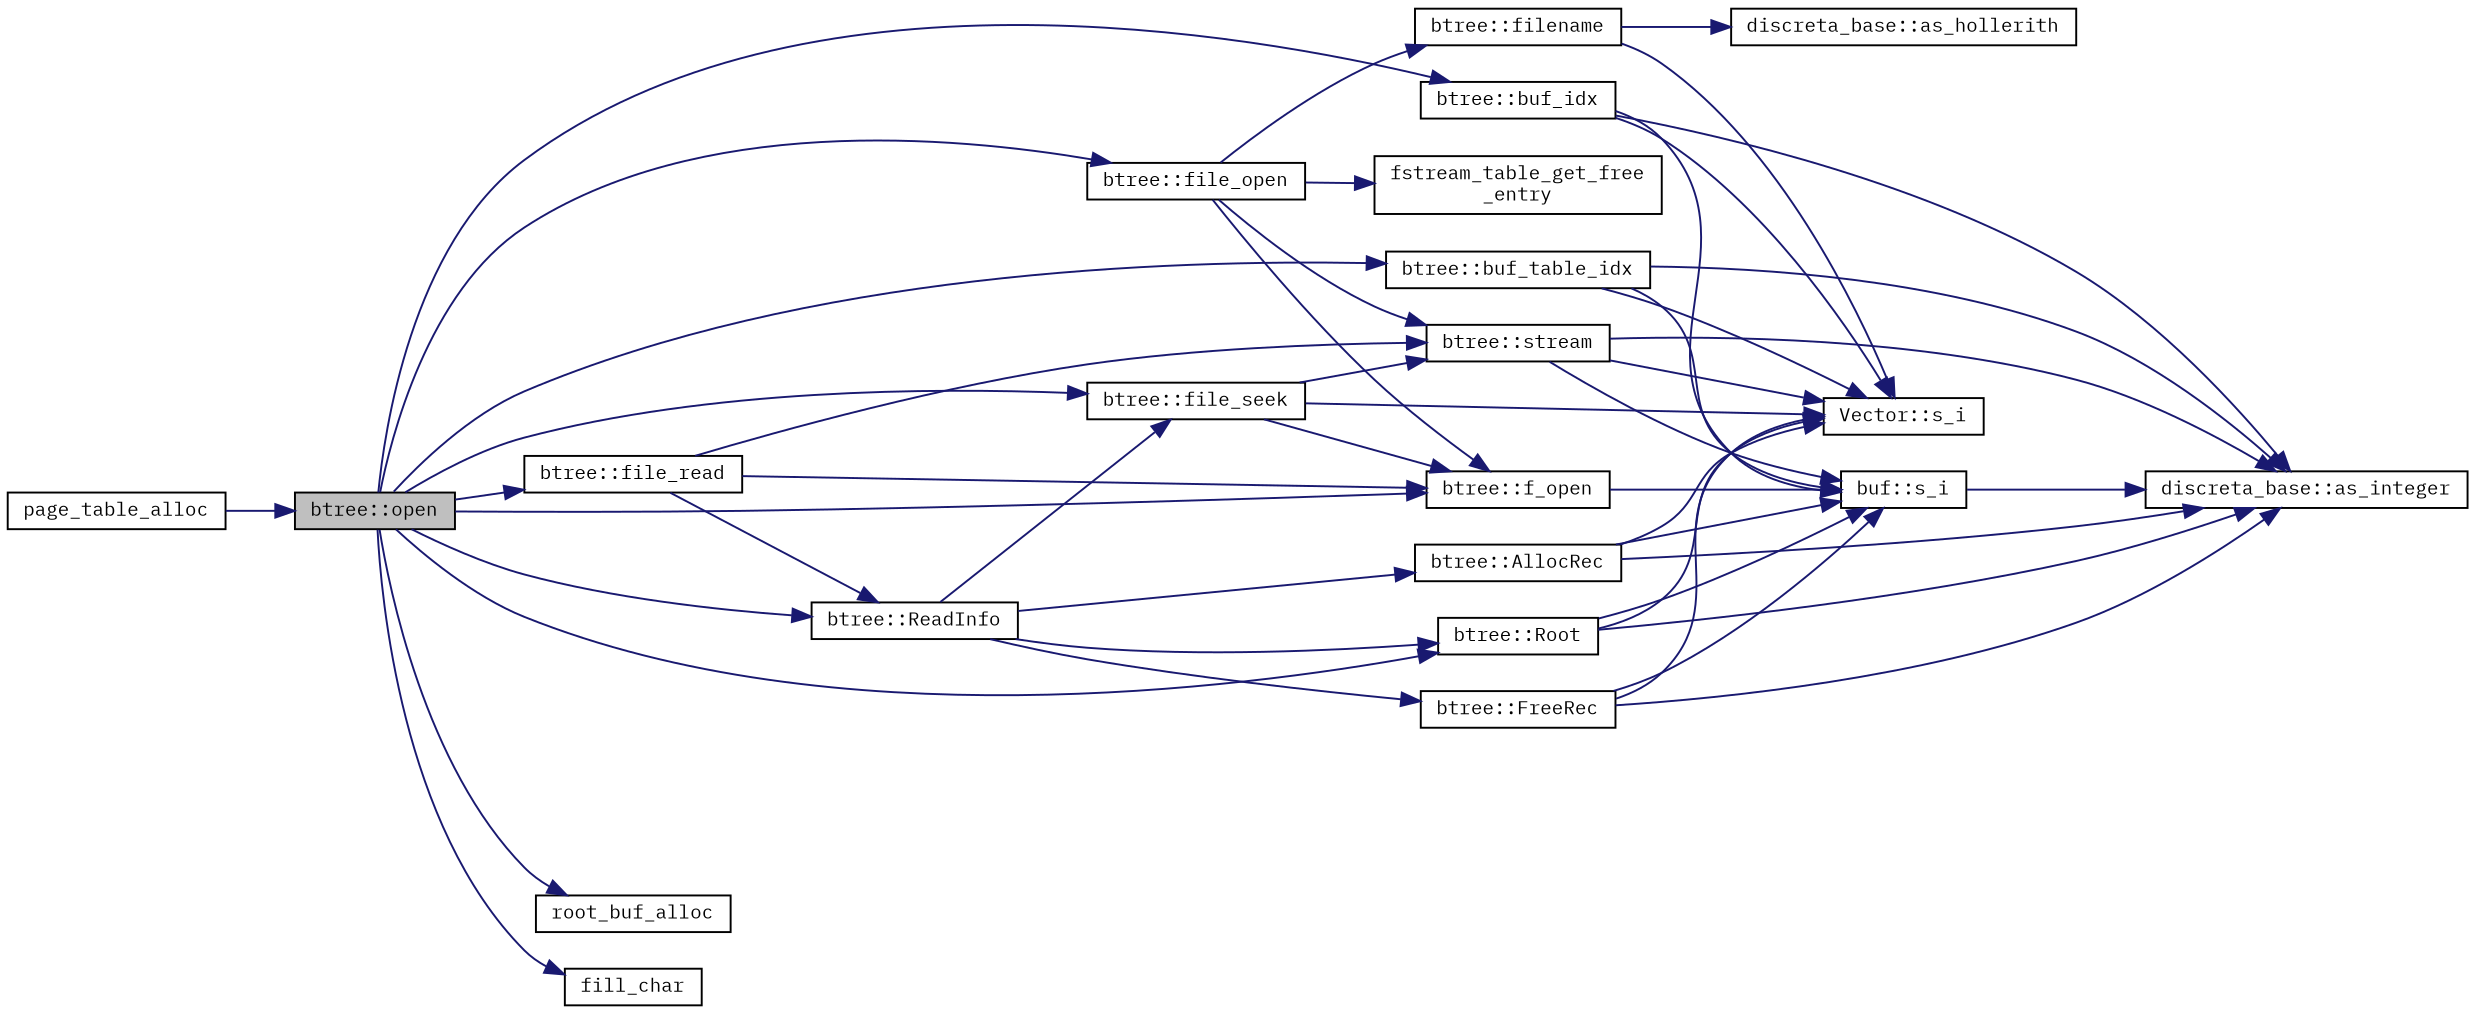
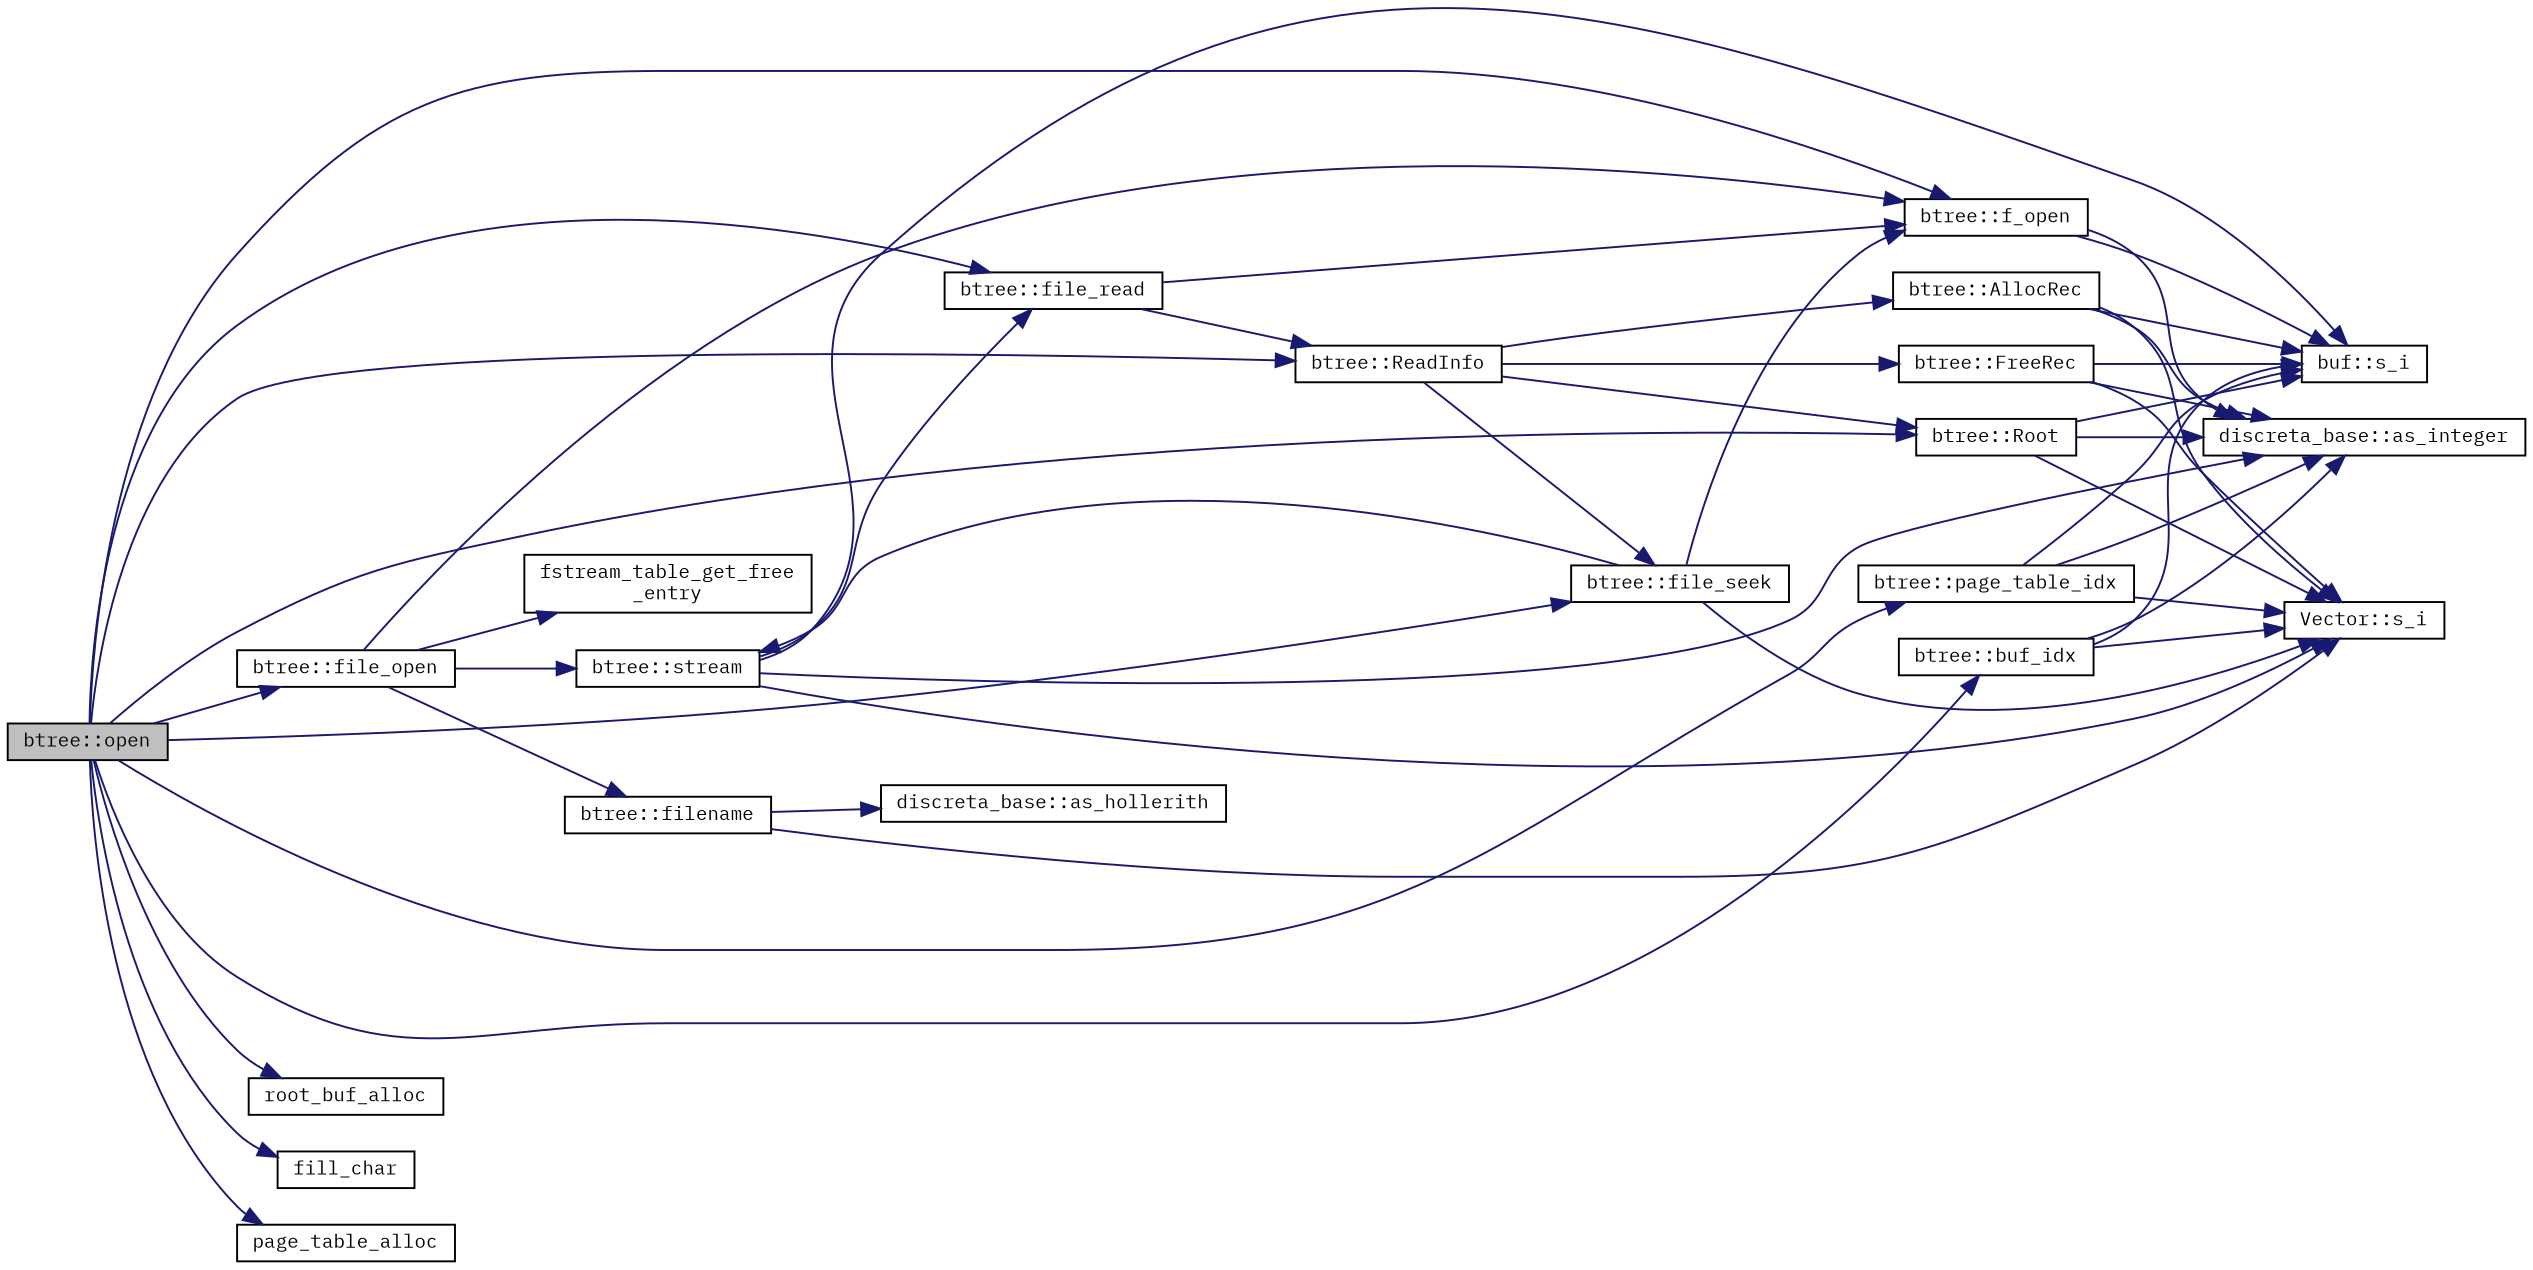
node "btree::buf_table_idx": label "btree::buf_table_idx" -> "btree::page_table_idx"
edge "btree::file_read" -> "btree::stream": reversed
edge "buf::s_i" -> "discreta_base::as_integer": now "btree::f_open" -> "discreta_base::as_integer"
edge "page_table_alloc" -> "btree::open": reversed
